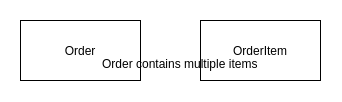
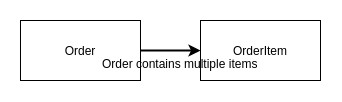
edge "Order" -> "OrderItem": added
